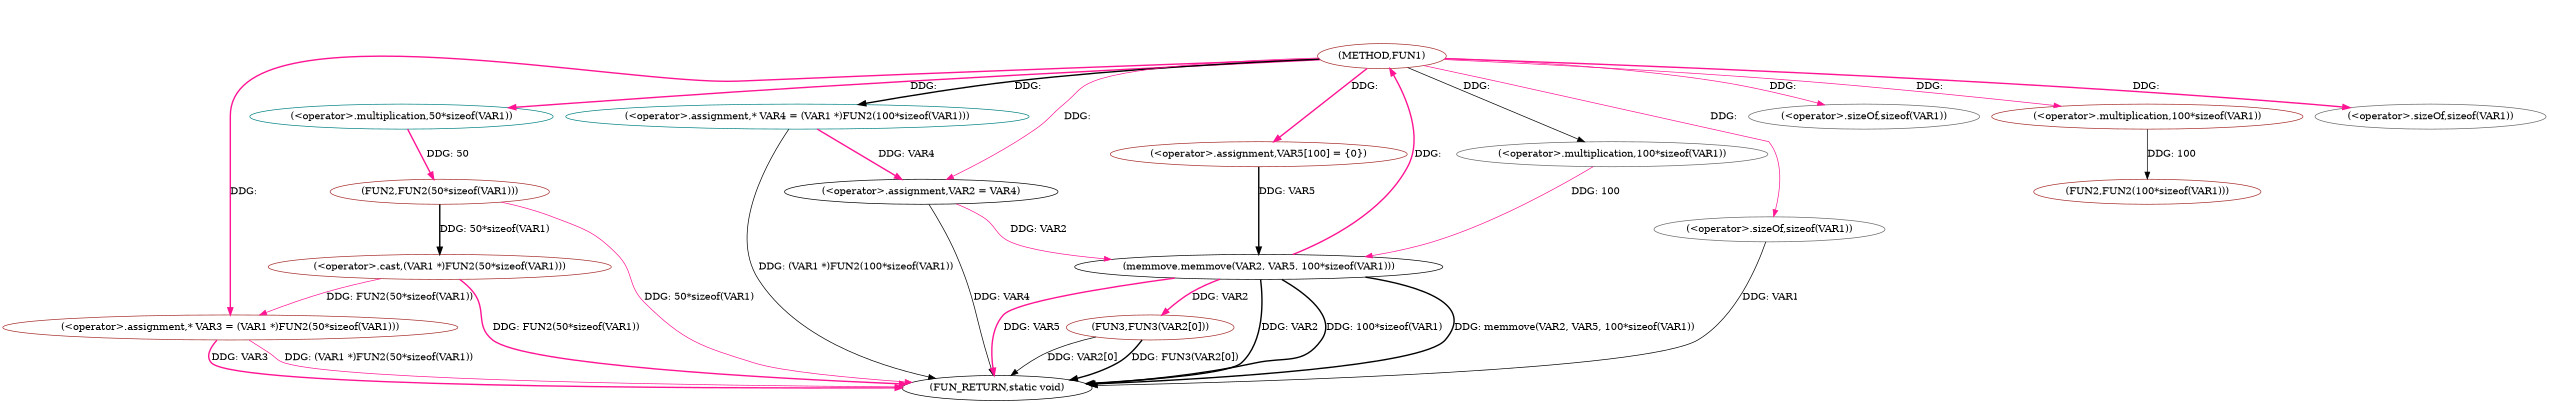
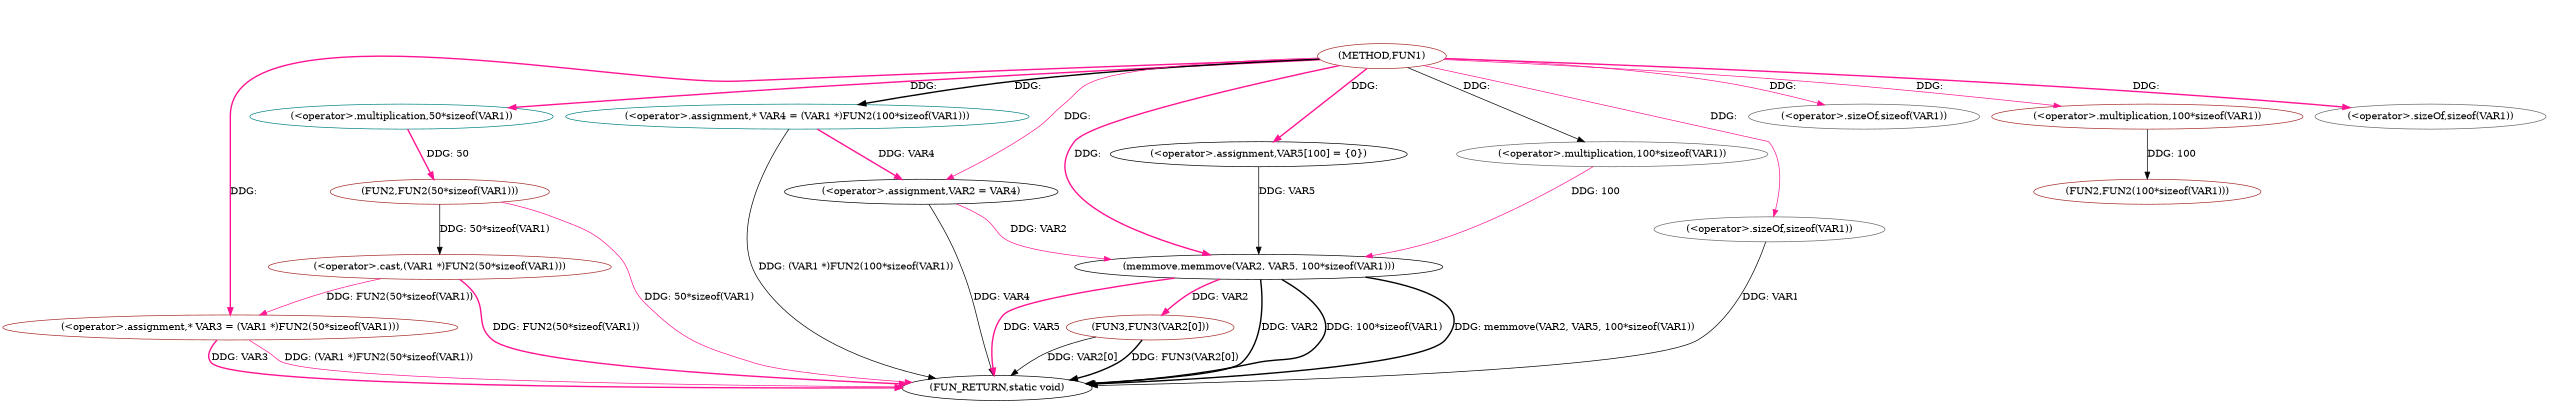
node "(<operator>.assignment,VAR5[100] = {0})": color brown -> black
edge "(memmove,memmove(VAR2, VAR5, 100*sizeof(VAR1)))" -> "(METHOD,FUN1)": reversed
edge "(<operator>.assignment,VAR5[100] = {0})" -> "(memmove,memmove(VAR2, VAR5, 100*sizeof(VAR1)))": style bold -> solid
edge "(FUN2,FUN2(50*sizeof(VAR1)))" -> "(<operator>.cast,(VAR1 *)FUN2(50*sizeof(VAR1)))": style bold -> solid
